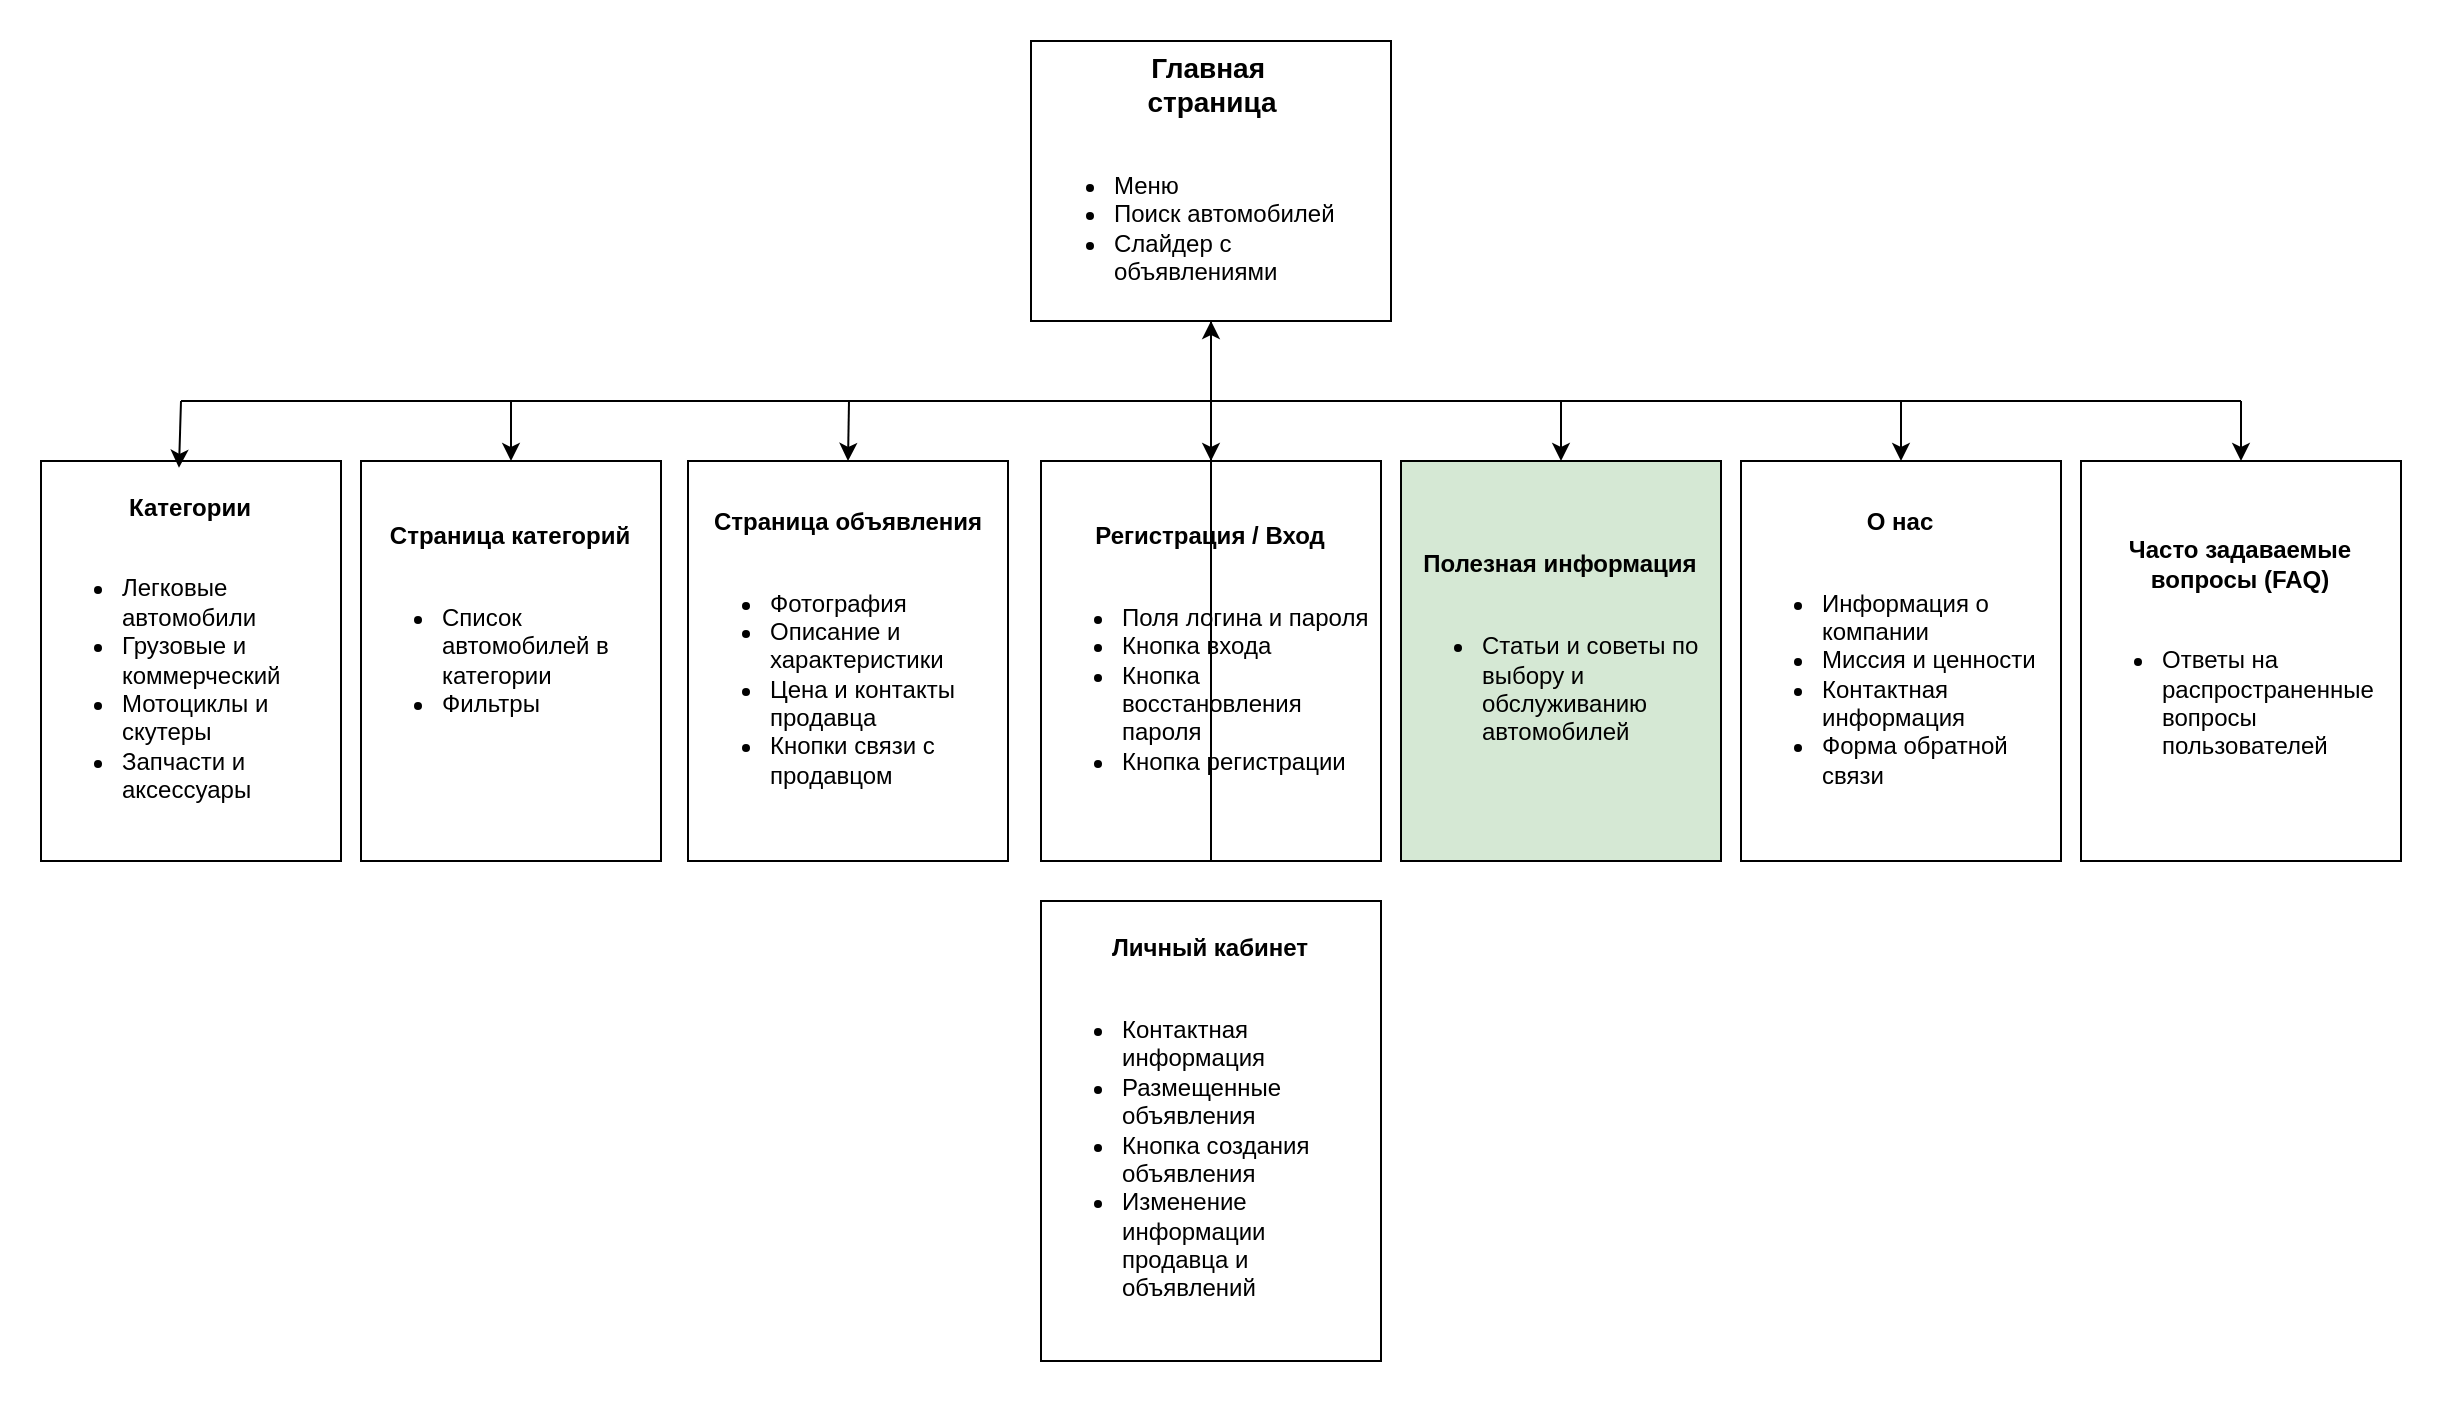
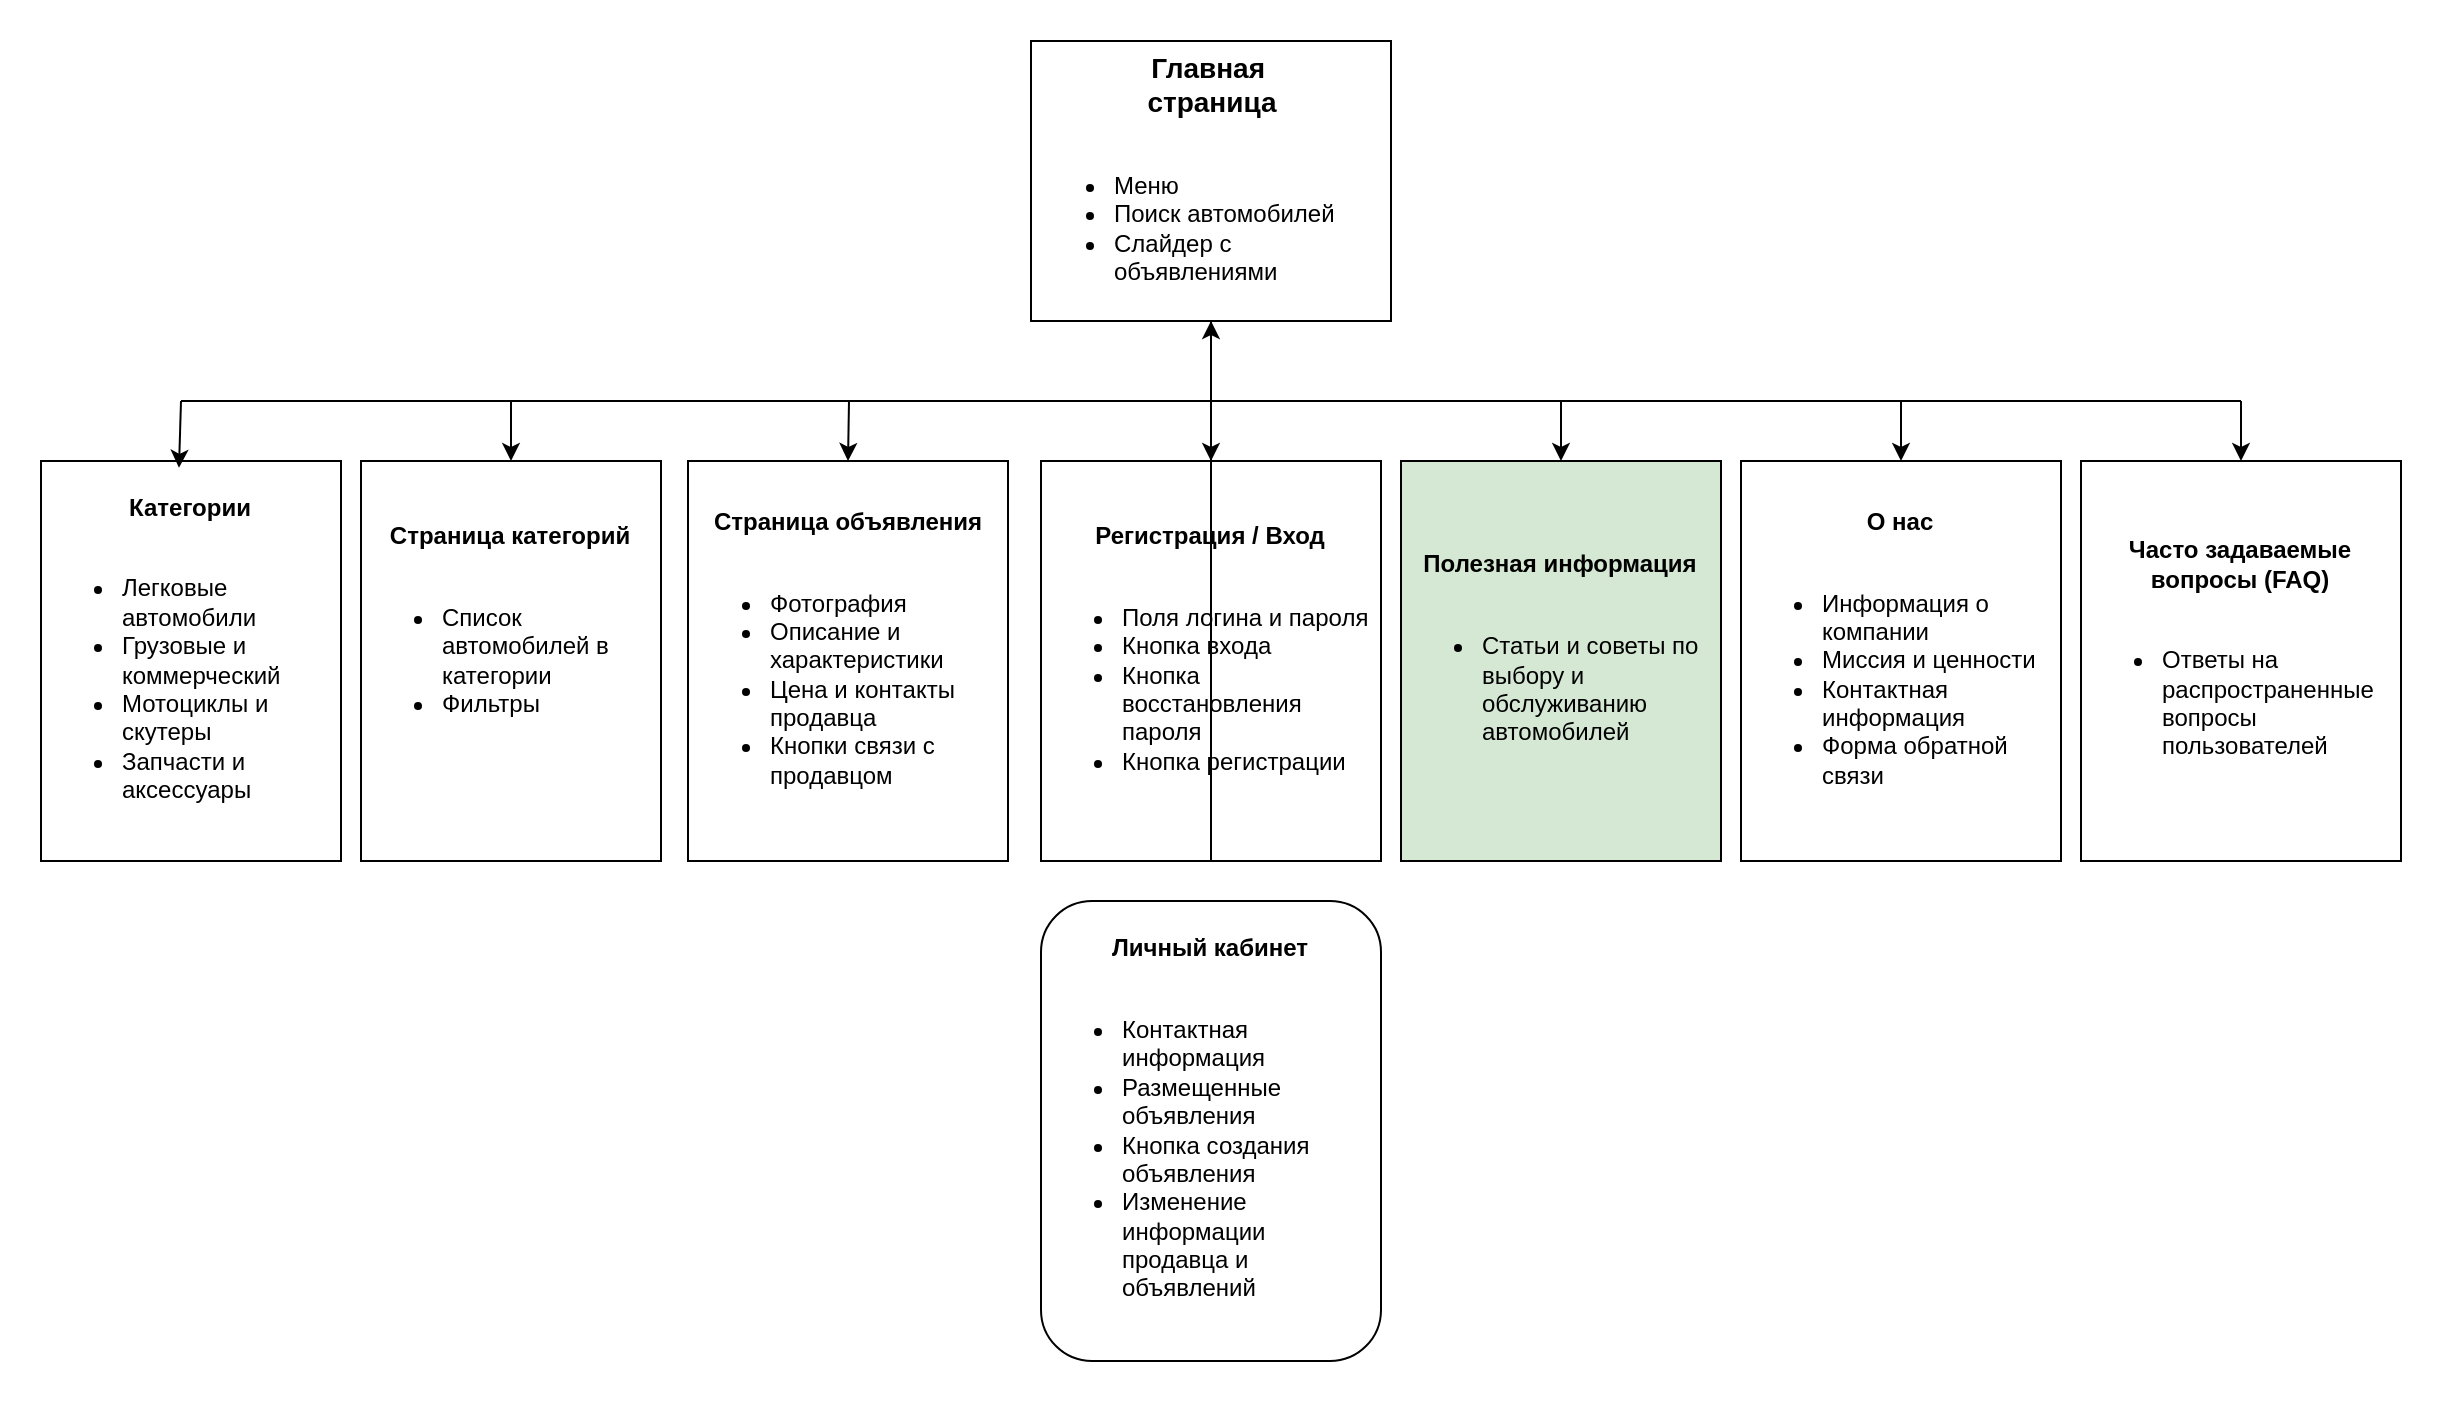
node "Личный кабинет Контактная информация Размещенные объявления Кнопка создания объявления Изменение информации продавца и объявлений": shape rectangle -> rounded rectangle
